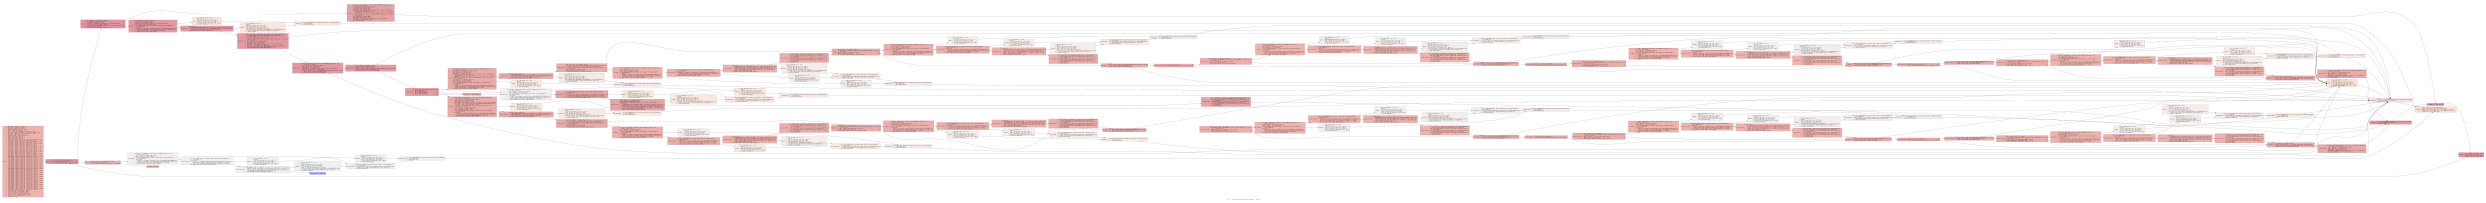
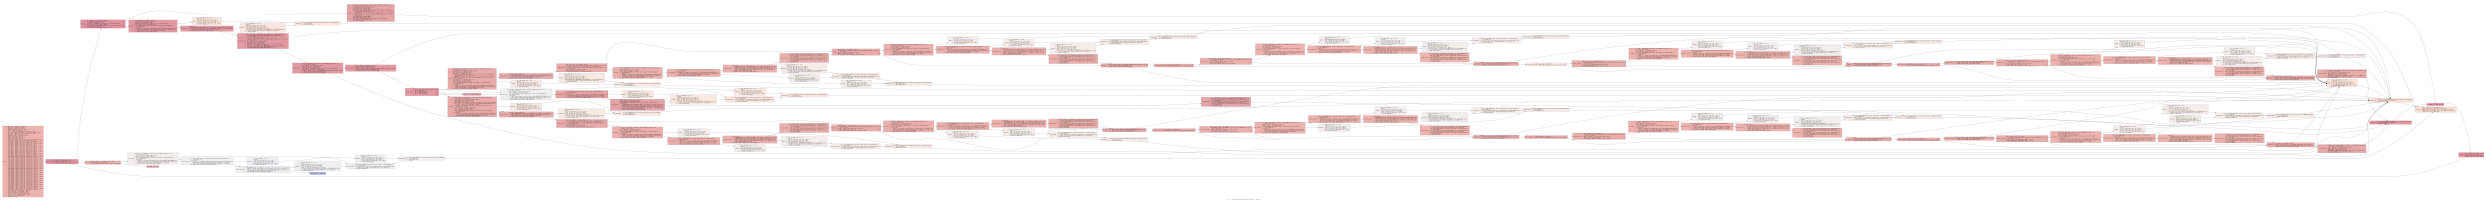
node "invoke.cont90:": fillcolor #cc403a70 -> #f2cab570
node "invoke.cont193:": added
